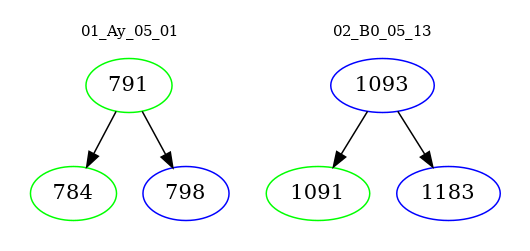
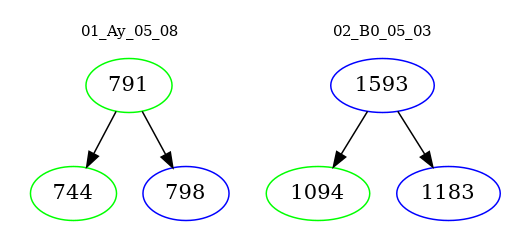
cluster "01_Ay_05_01": label "01_Ay_05_01" -> "01_Ay_05_08"
cluster "02_B0_05_13": label "02_B0_05_13" -> "02_B0_05_03"
node "1093": label "1093" -> "1593"
node "784": label "784" -> "744"
node "1091": label "1091" -> "1094"
